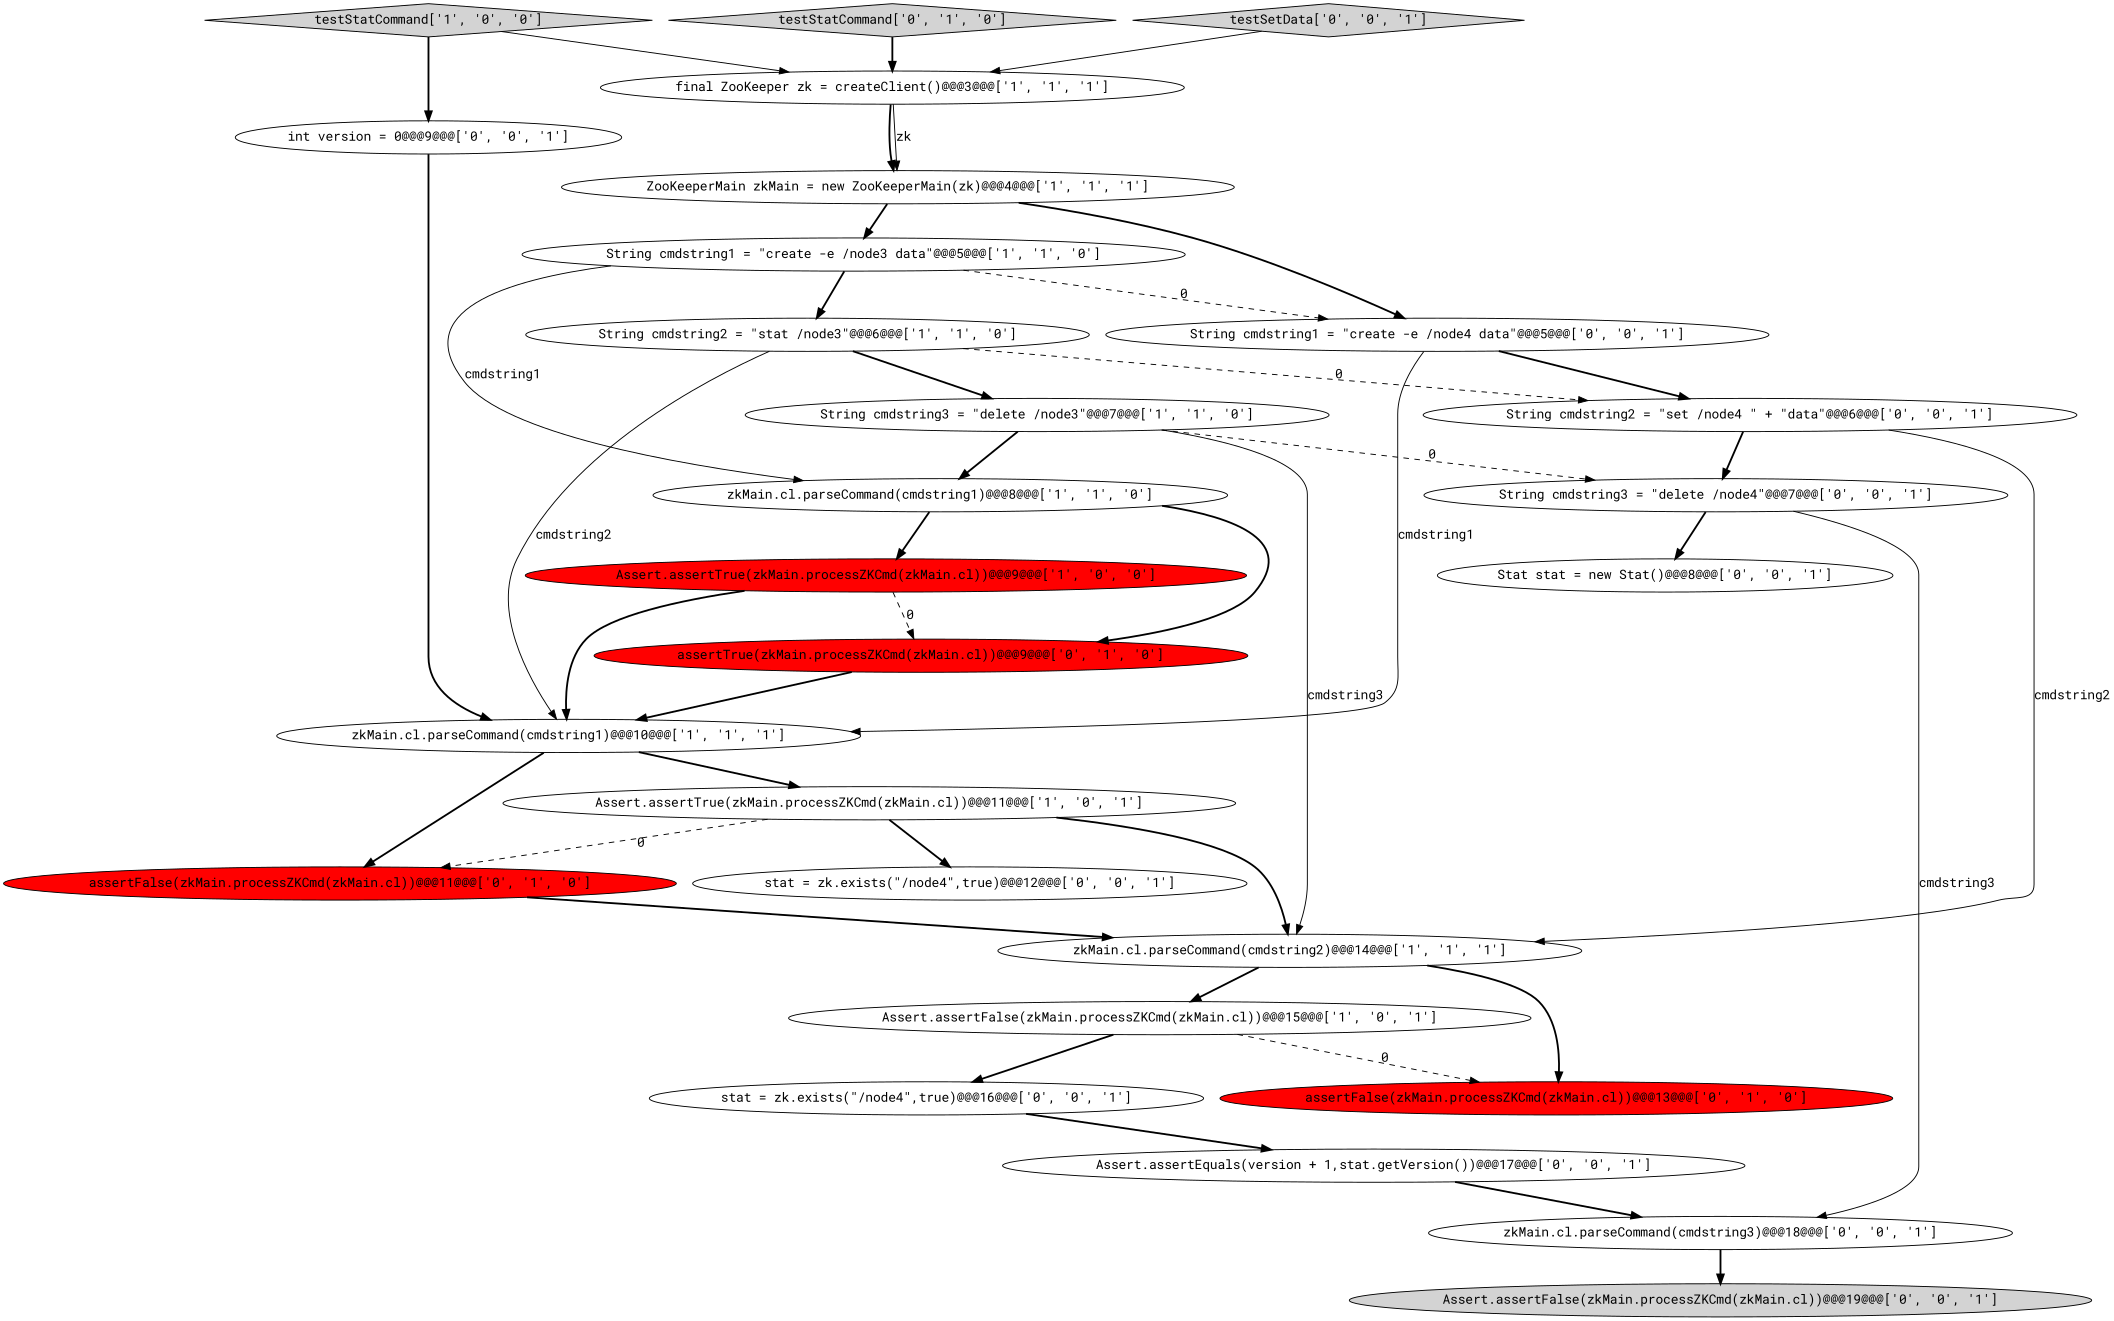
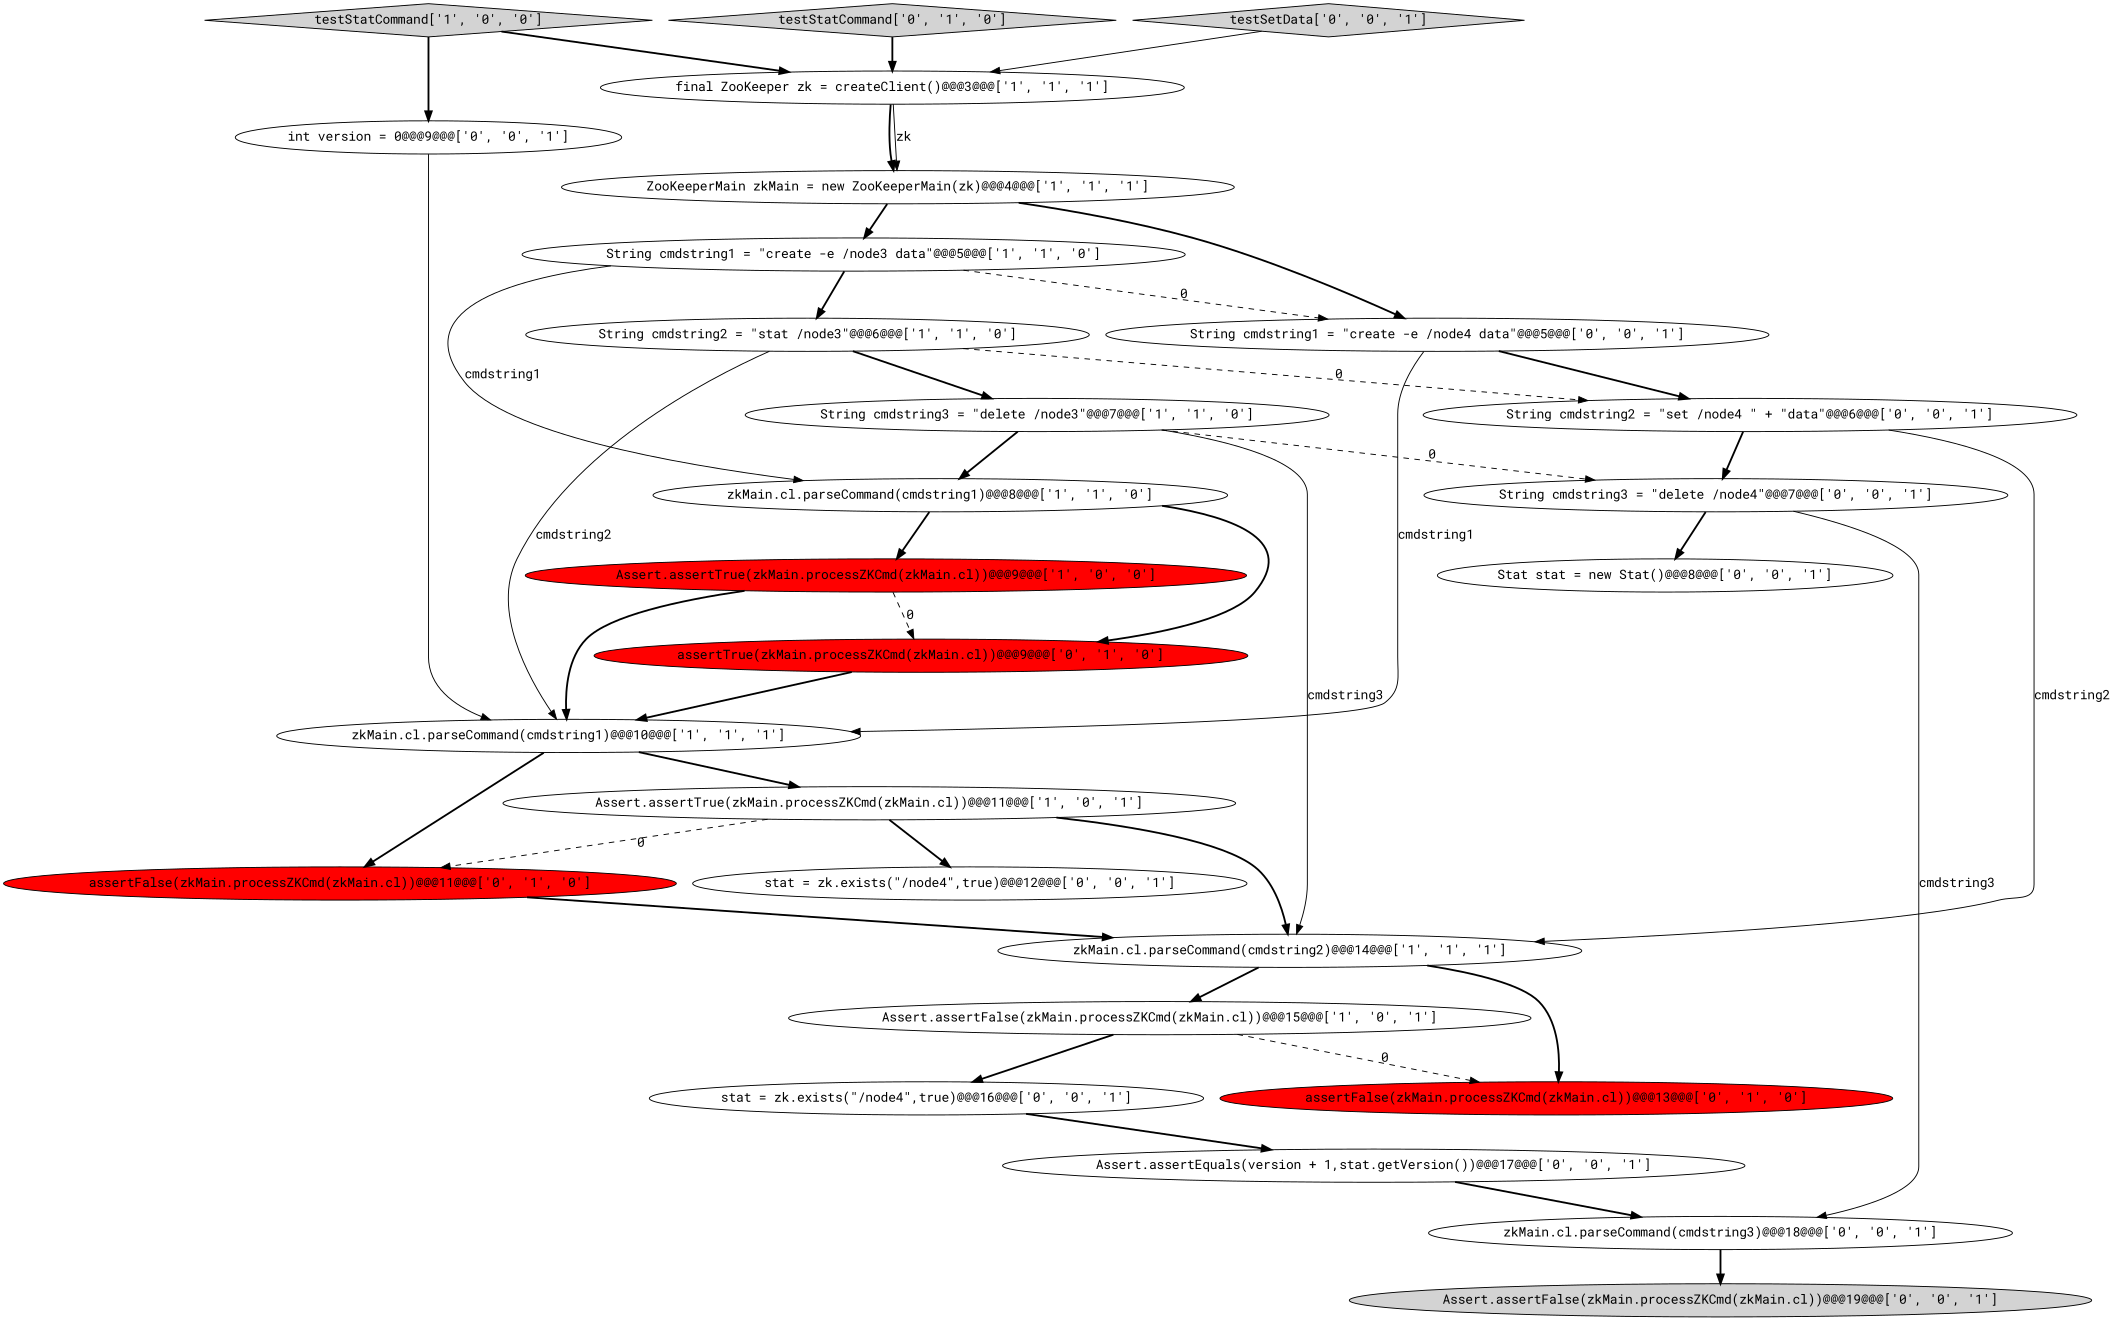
edge "testStatCommand['1', '0', '0']" -> "final ZooKeeper zk = createClient()@@@3@@@['1', '1', '1']": style solid -> bold
edge "int version = 0@@@9@@@['0', '0', '1']" -> "zkMain.cl.parseCommand(cmdstring1)@@@10@@@['1', '1', '1']": style bold -> solid
